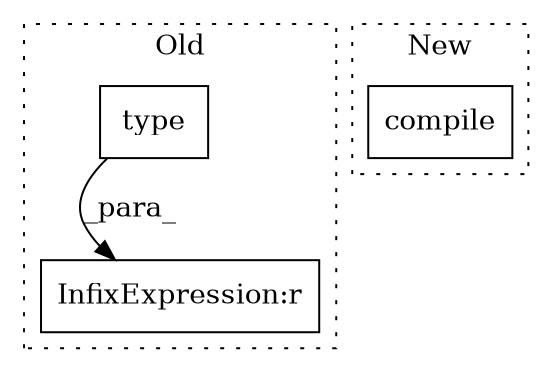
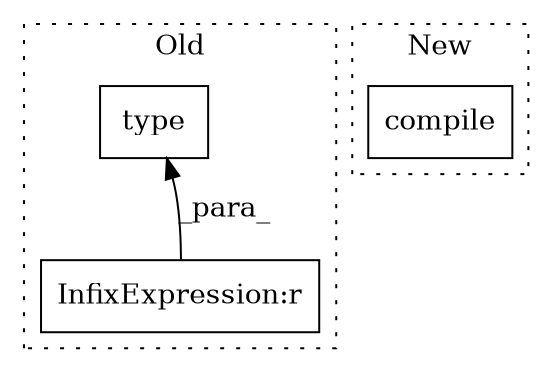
edge "type" -> "InfixExpression:r": reversed
